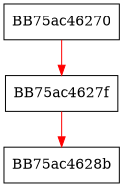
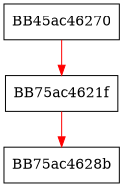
node "BB75ac46270": label "BB75ac46270" -> "BB45ac46270"
node "BB75ac4627f": label "BB75ac4627f" -> "BB75ac4621f"
